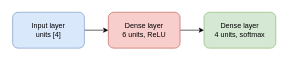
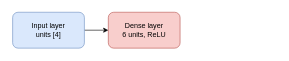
edge "Dense layer 6 units, ReLU" -> "Dense layer 4 units, softmax": removed
node "Dense layer 4 units, softmax": removed
